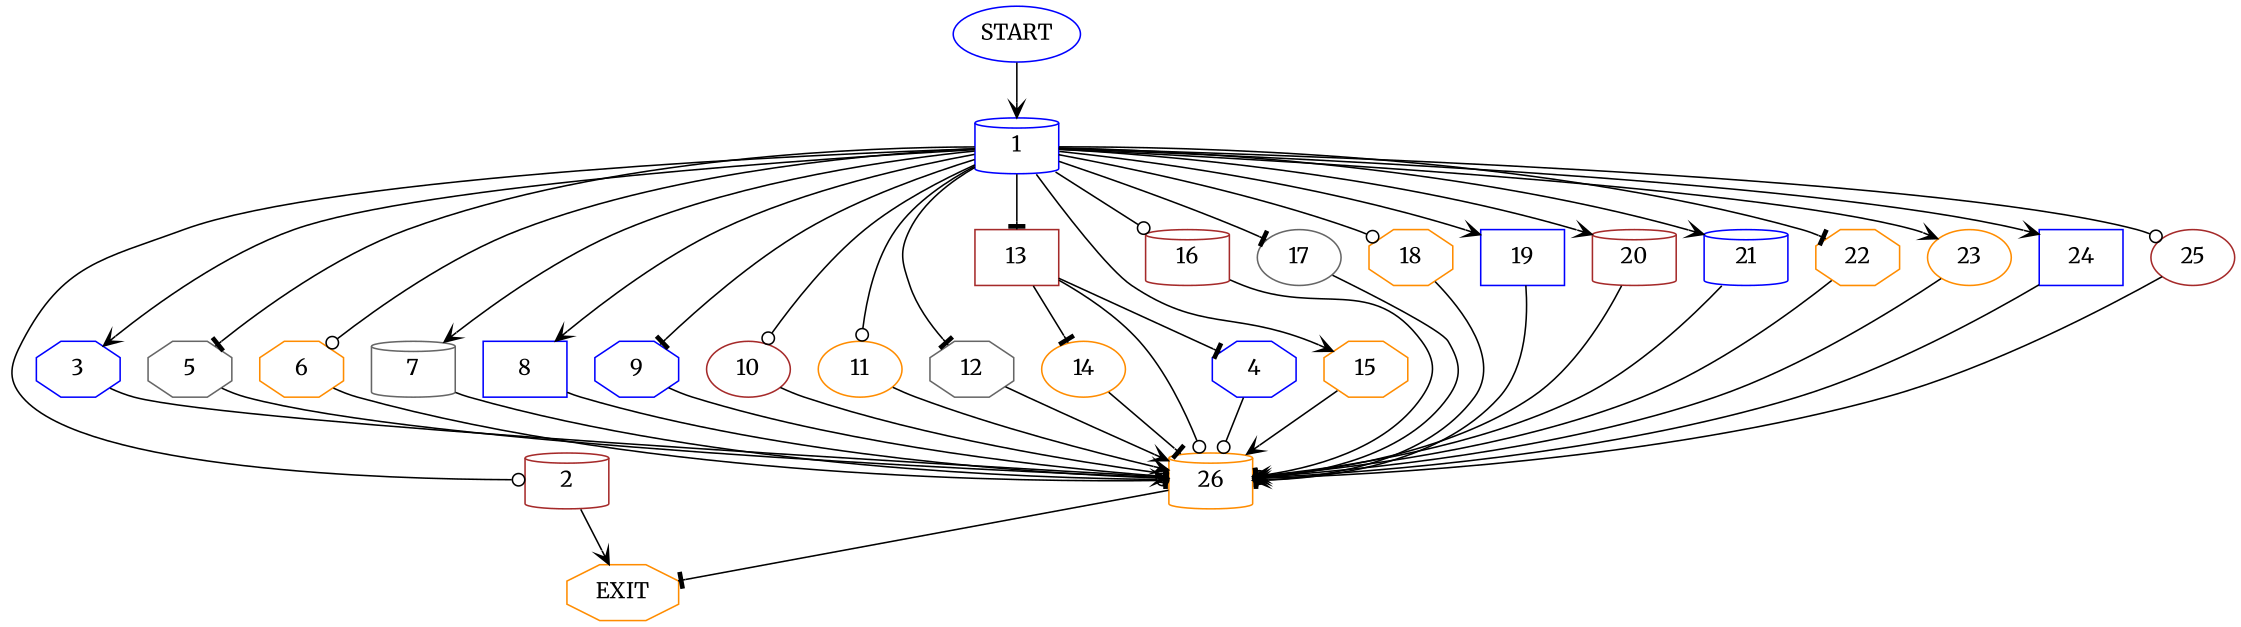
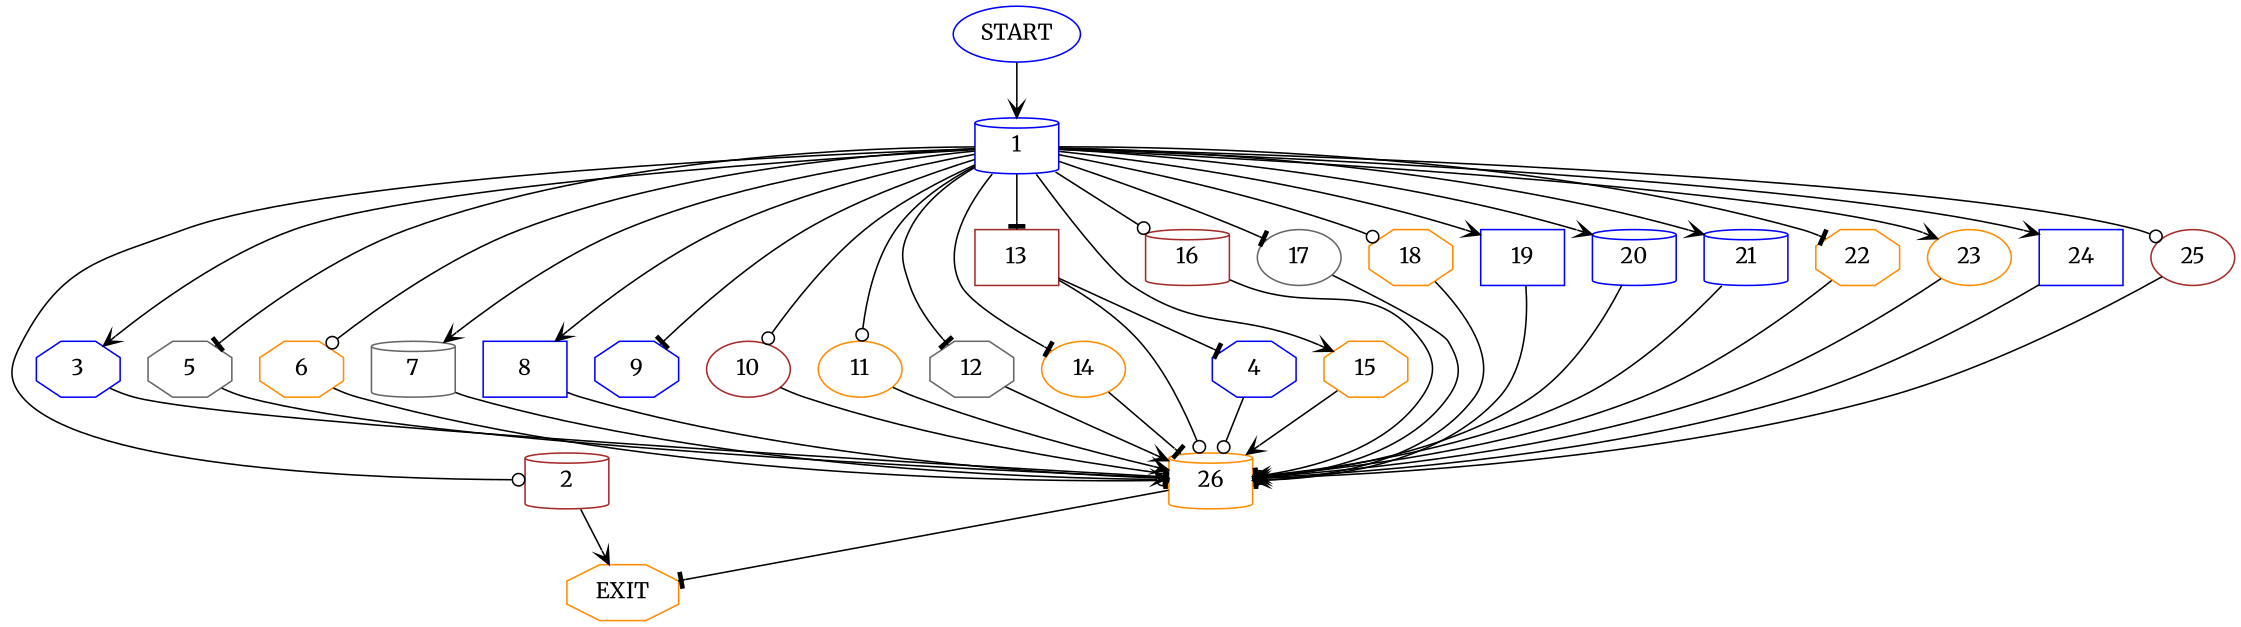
node "20": color brown -> blue
edge "13" -> "14": now "1" -> "14"
edge "9" -> "26": removed
